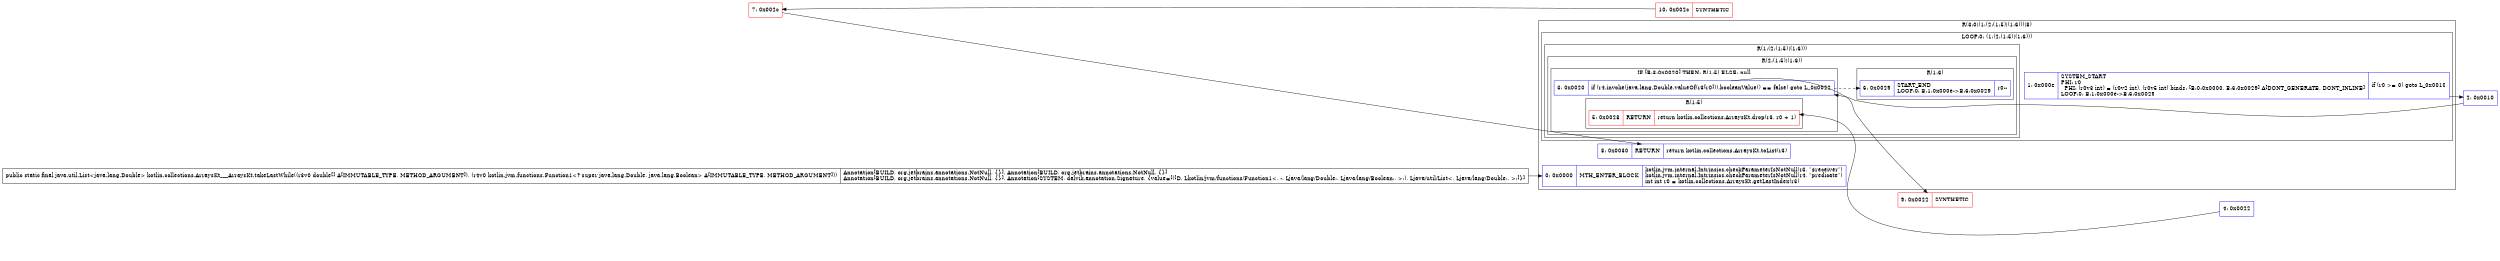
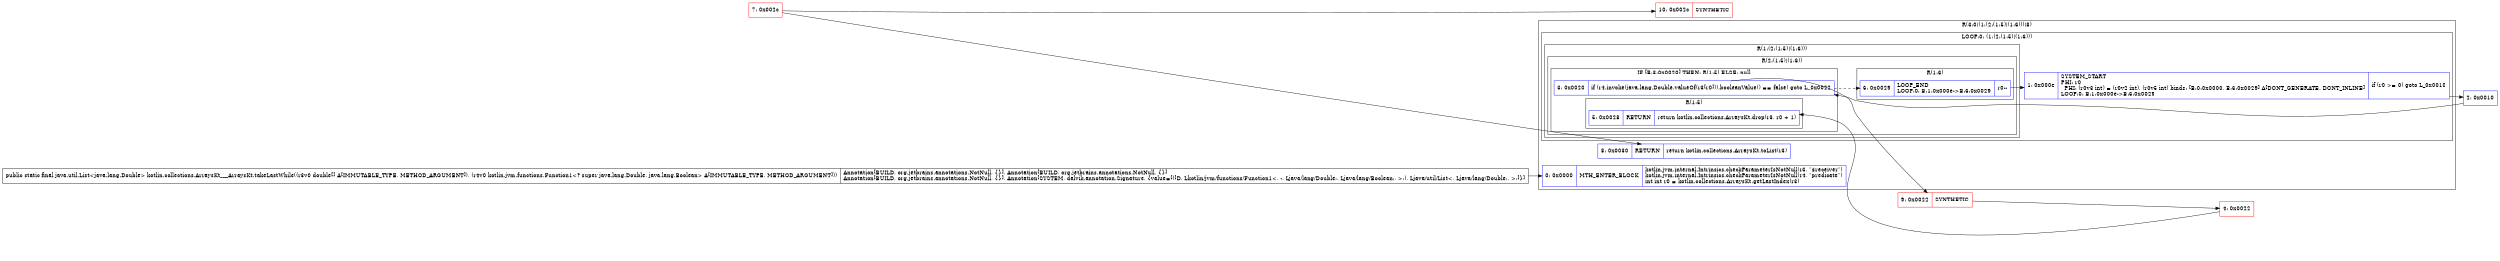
edge "10: 0x002c" -> "7: 0x002c": reversed
node "6: 0x0029": text "START_END" -> "LOOP_END"
edge "6: 0x0029" -> "1: 0x000e": added
node "5: 0x0028": color red -> blue
edge "9: 0x0022" -> "4: 0x0022": added
node "4: 0x0022": color blue -> red
